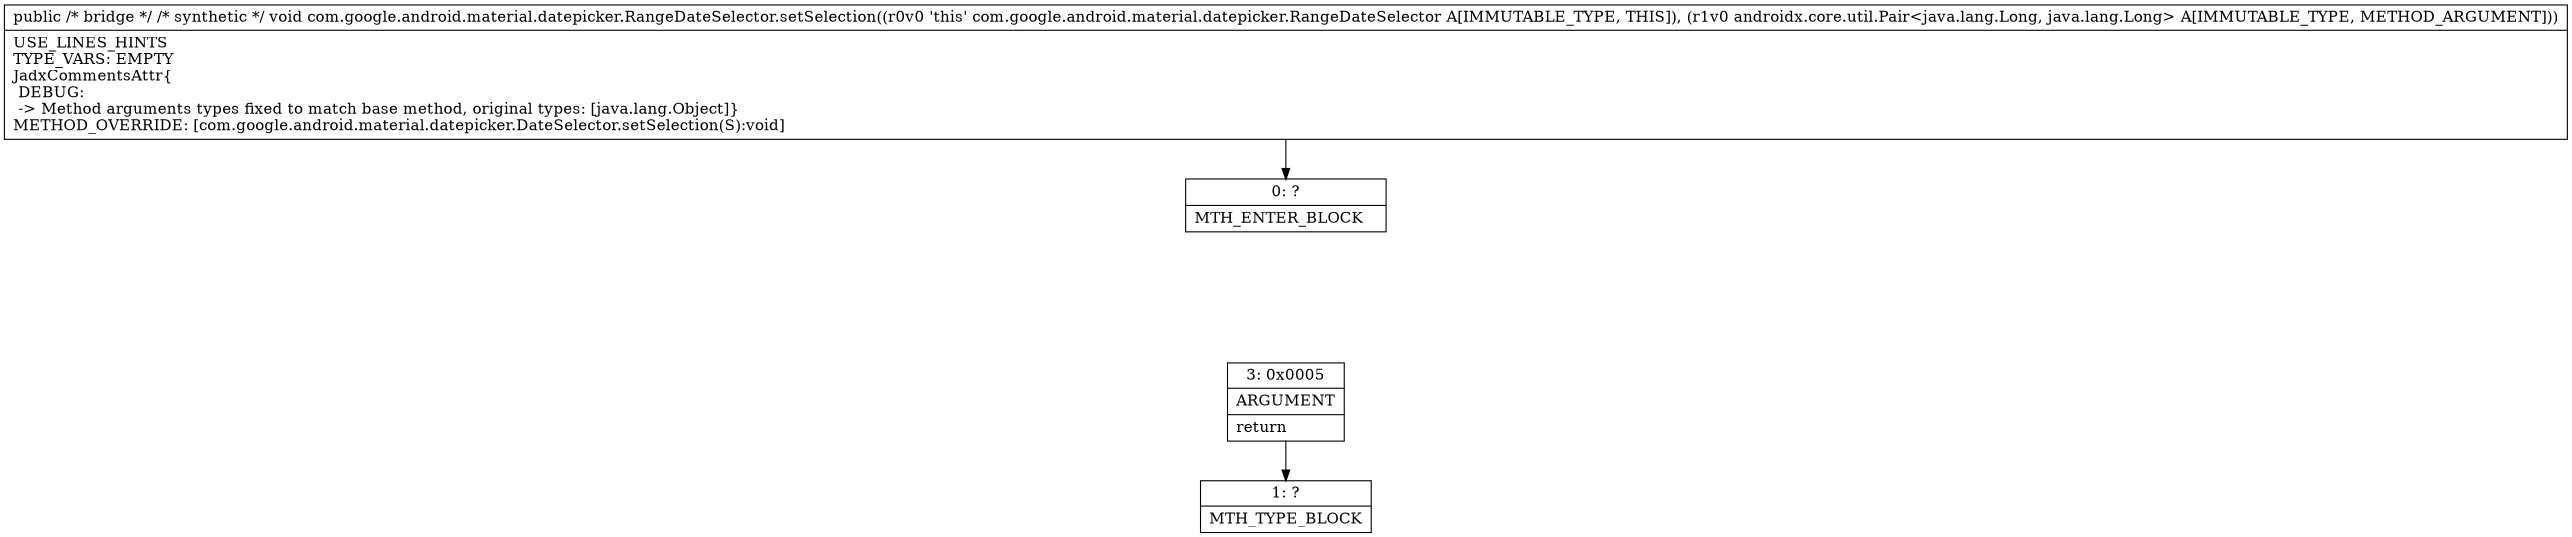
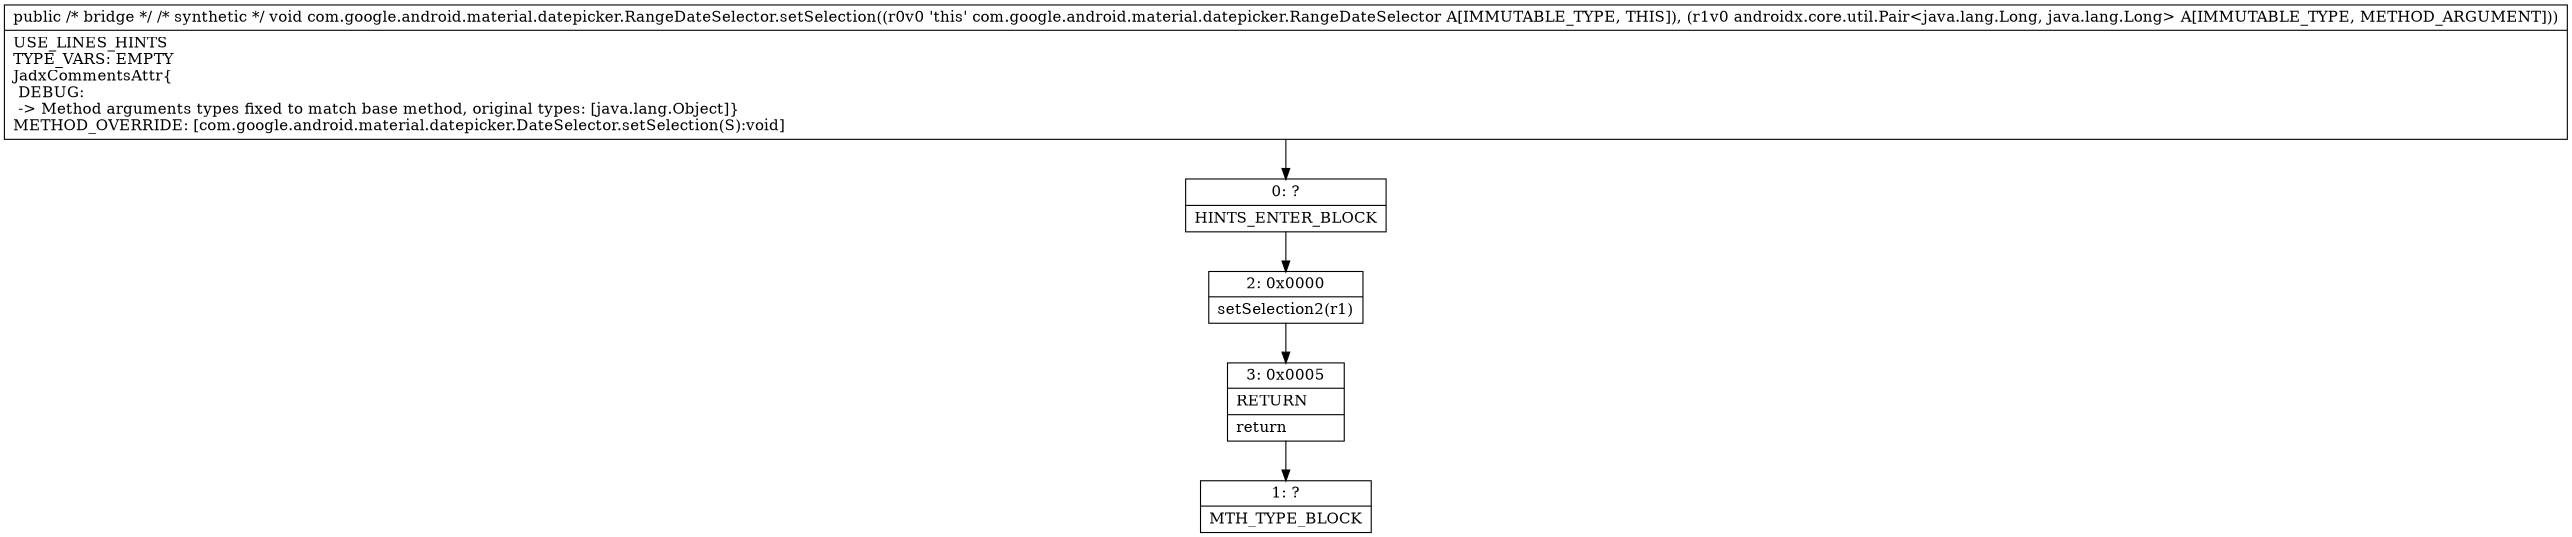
node "0: ?": text "MTH_ENTER_BLOCK" -> "HINTS_ENTER_BLOCK"
node "2: 0x0000": added
node "3: 0x0005": text "ARGUMENT" -> "RETURN"
